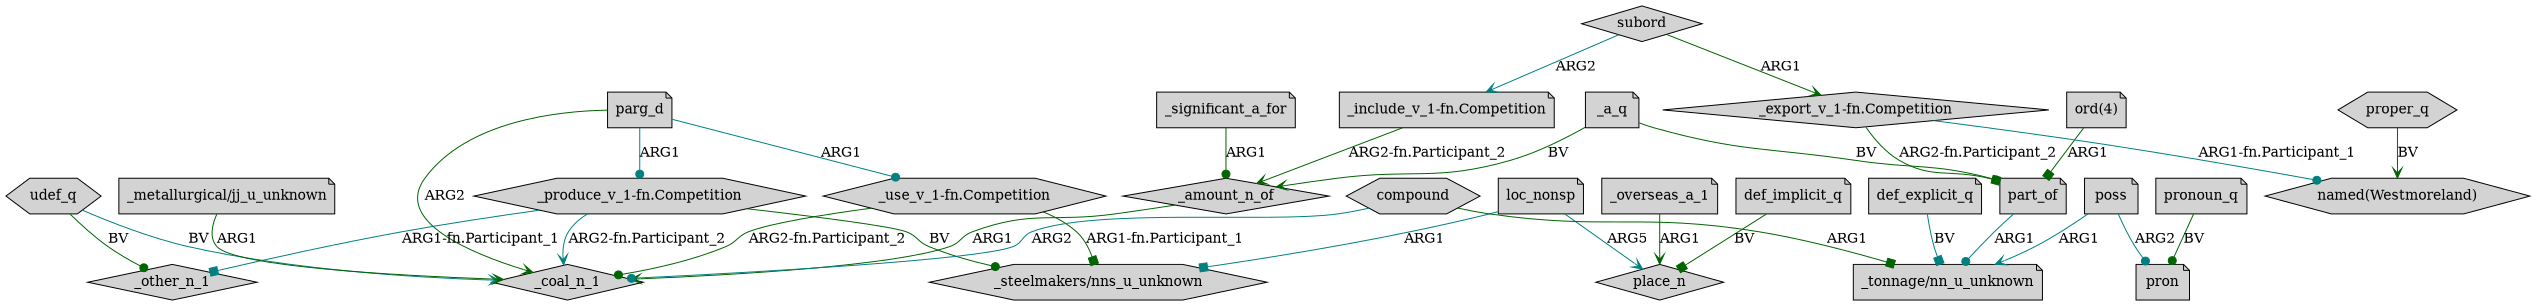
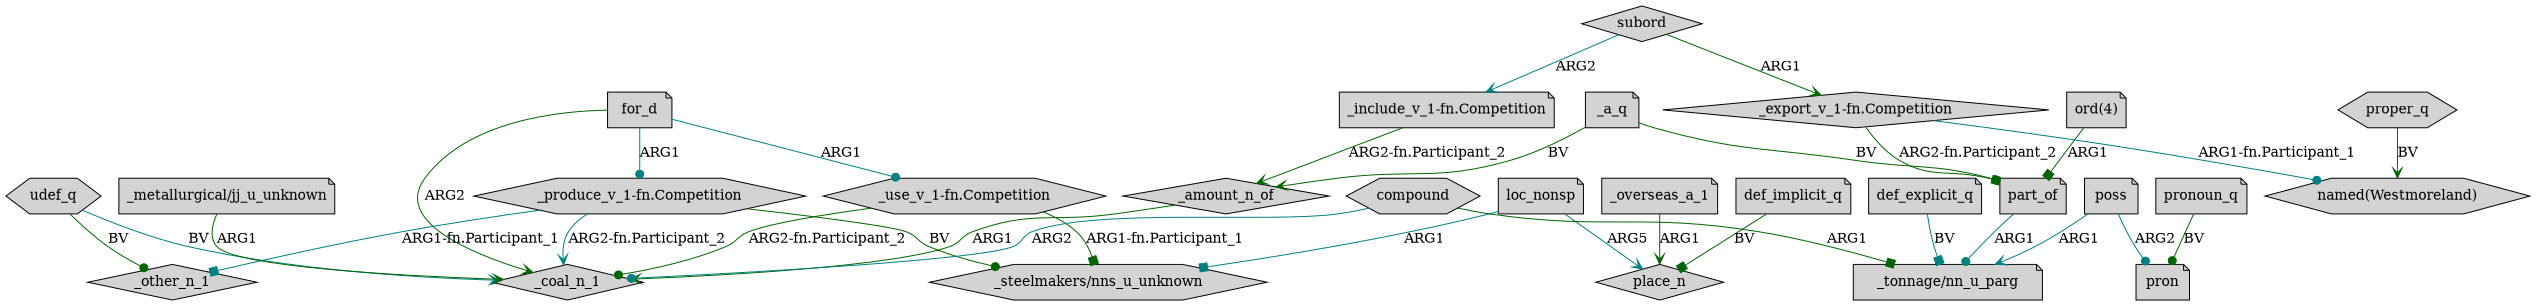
node "parg_d": label "parg_d" -> "for_d"
node "_significant_a_for": removed
node "_tonnage/nn_u_unknown": label "_tonnage/nn_u_unknown" -> "_tonnage/nn_u_parg"
